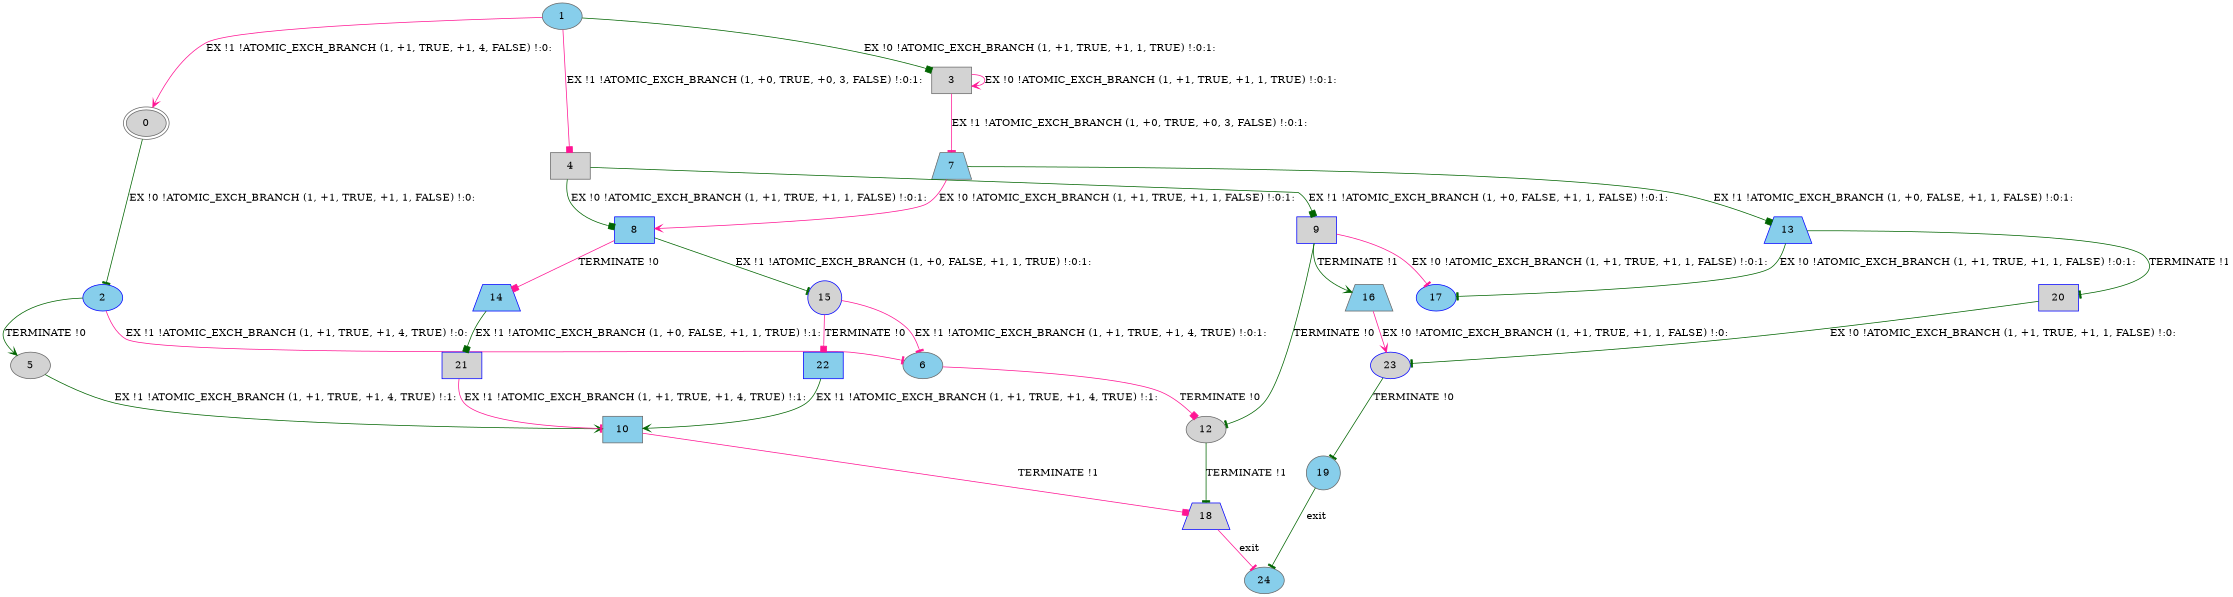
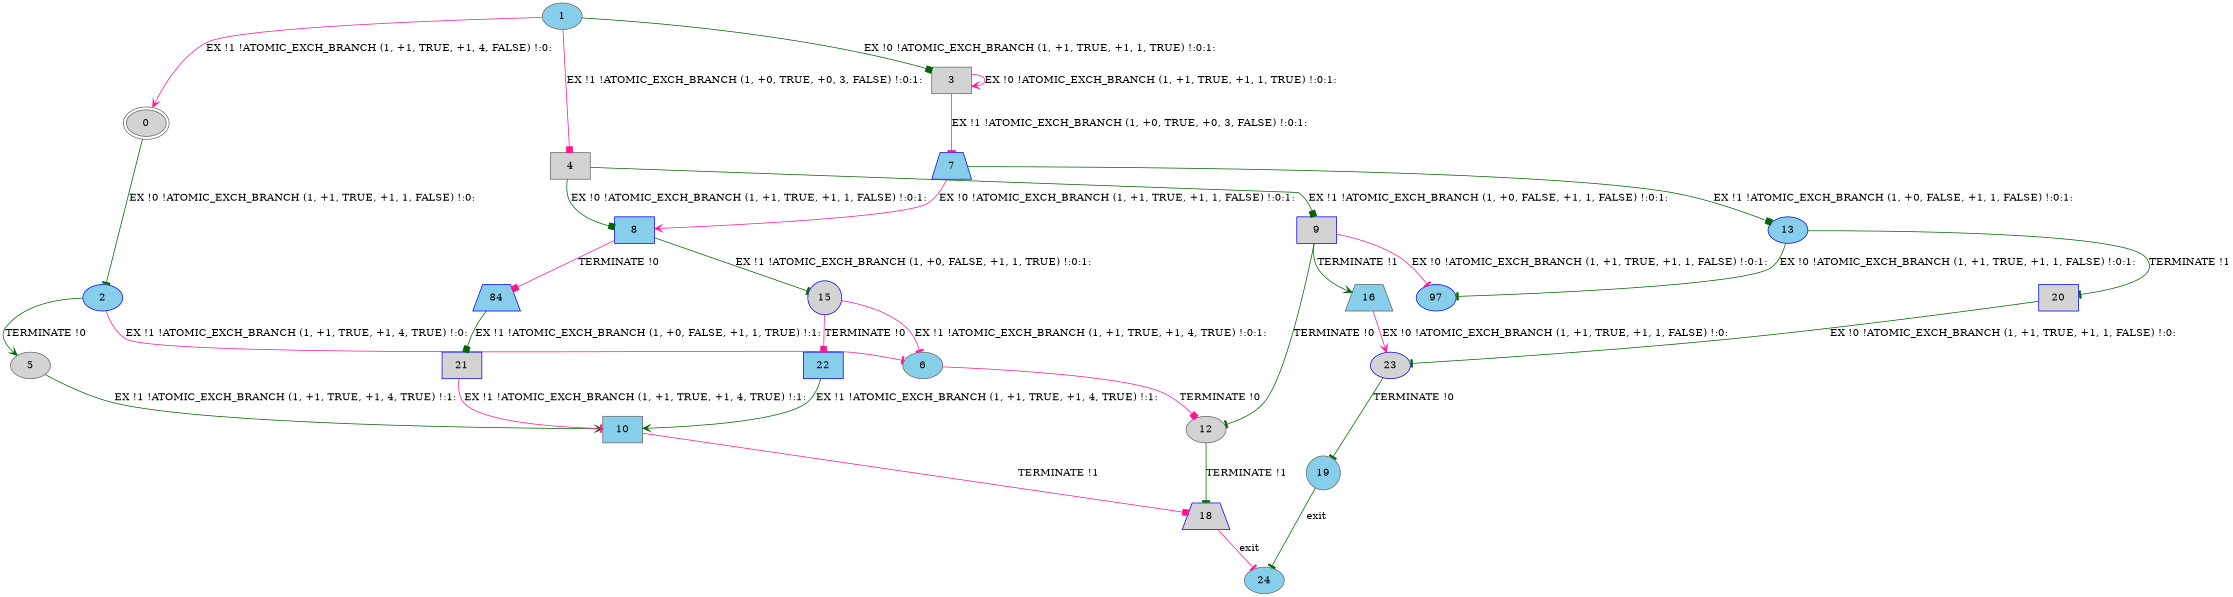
node "7": color gray40 -> blue
node "13": shape trapezium -> ellipse
node "14": label "14" -> "84"
node "17": label "17" -> "97"
